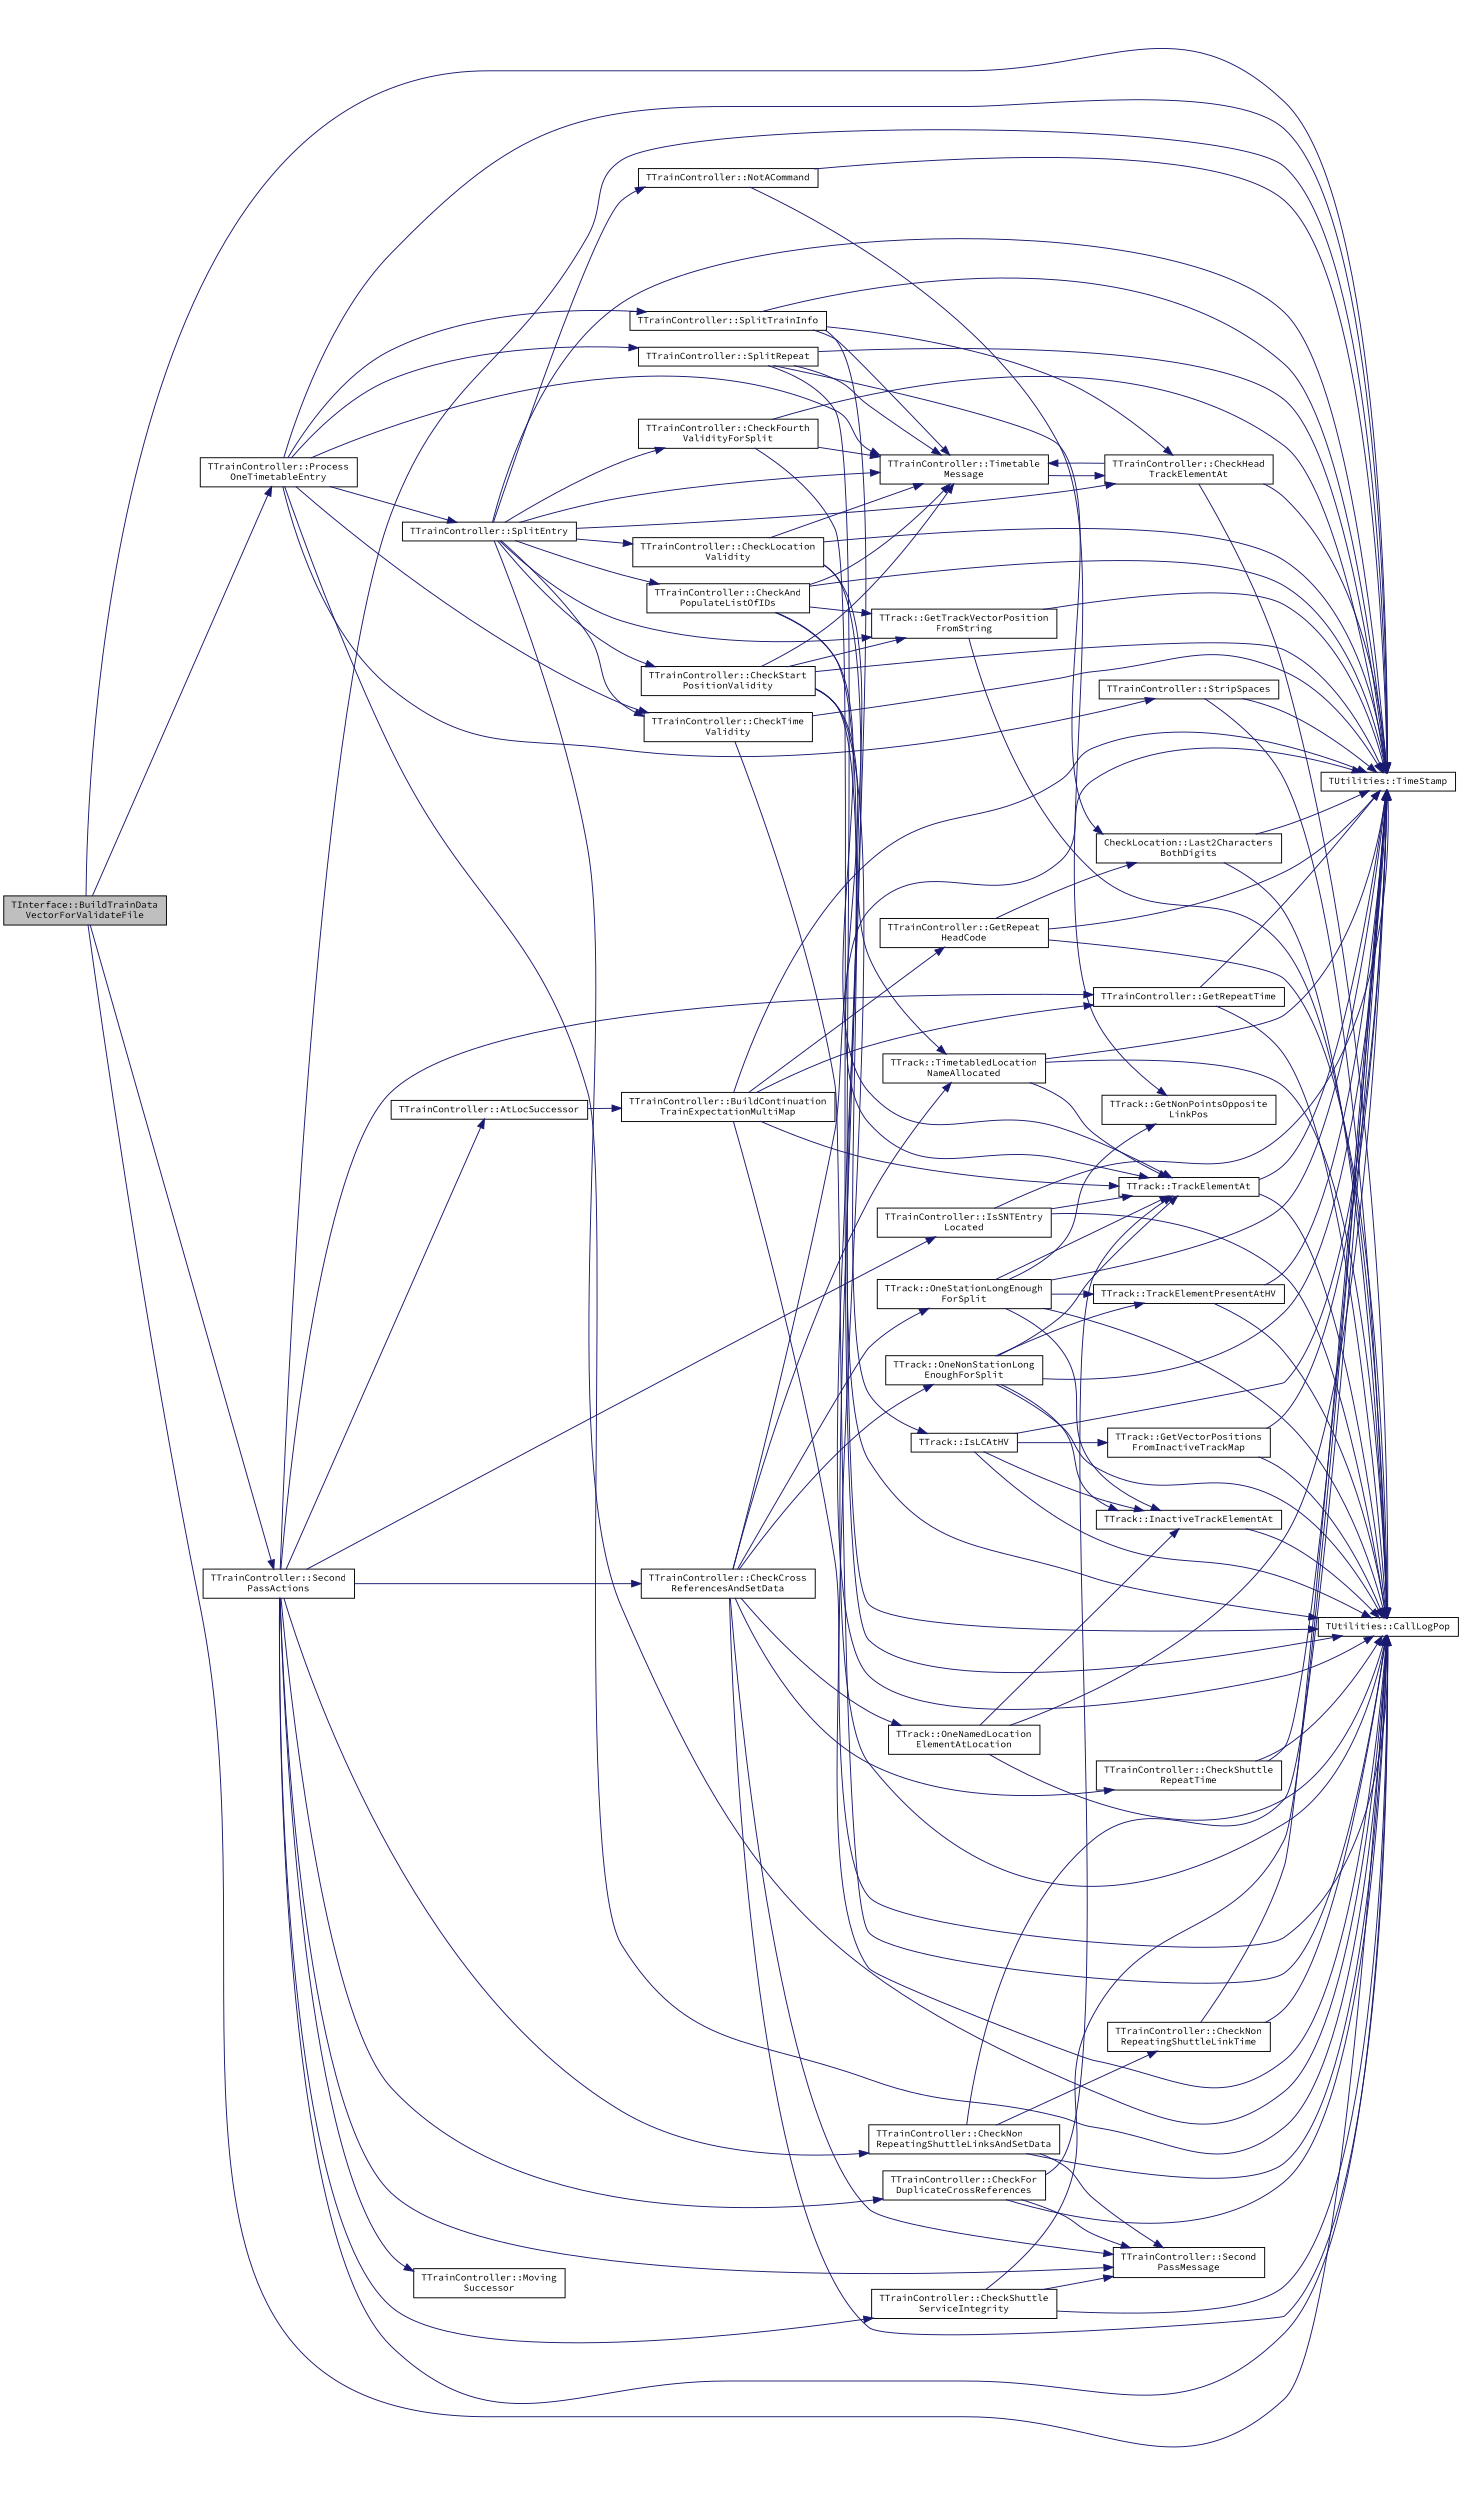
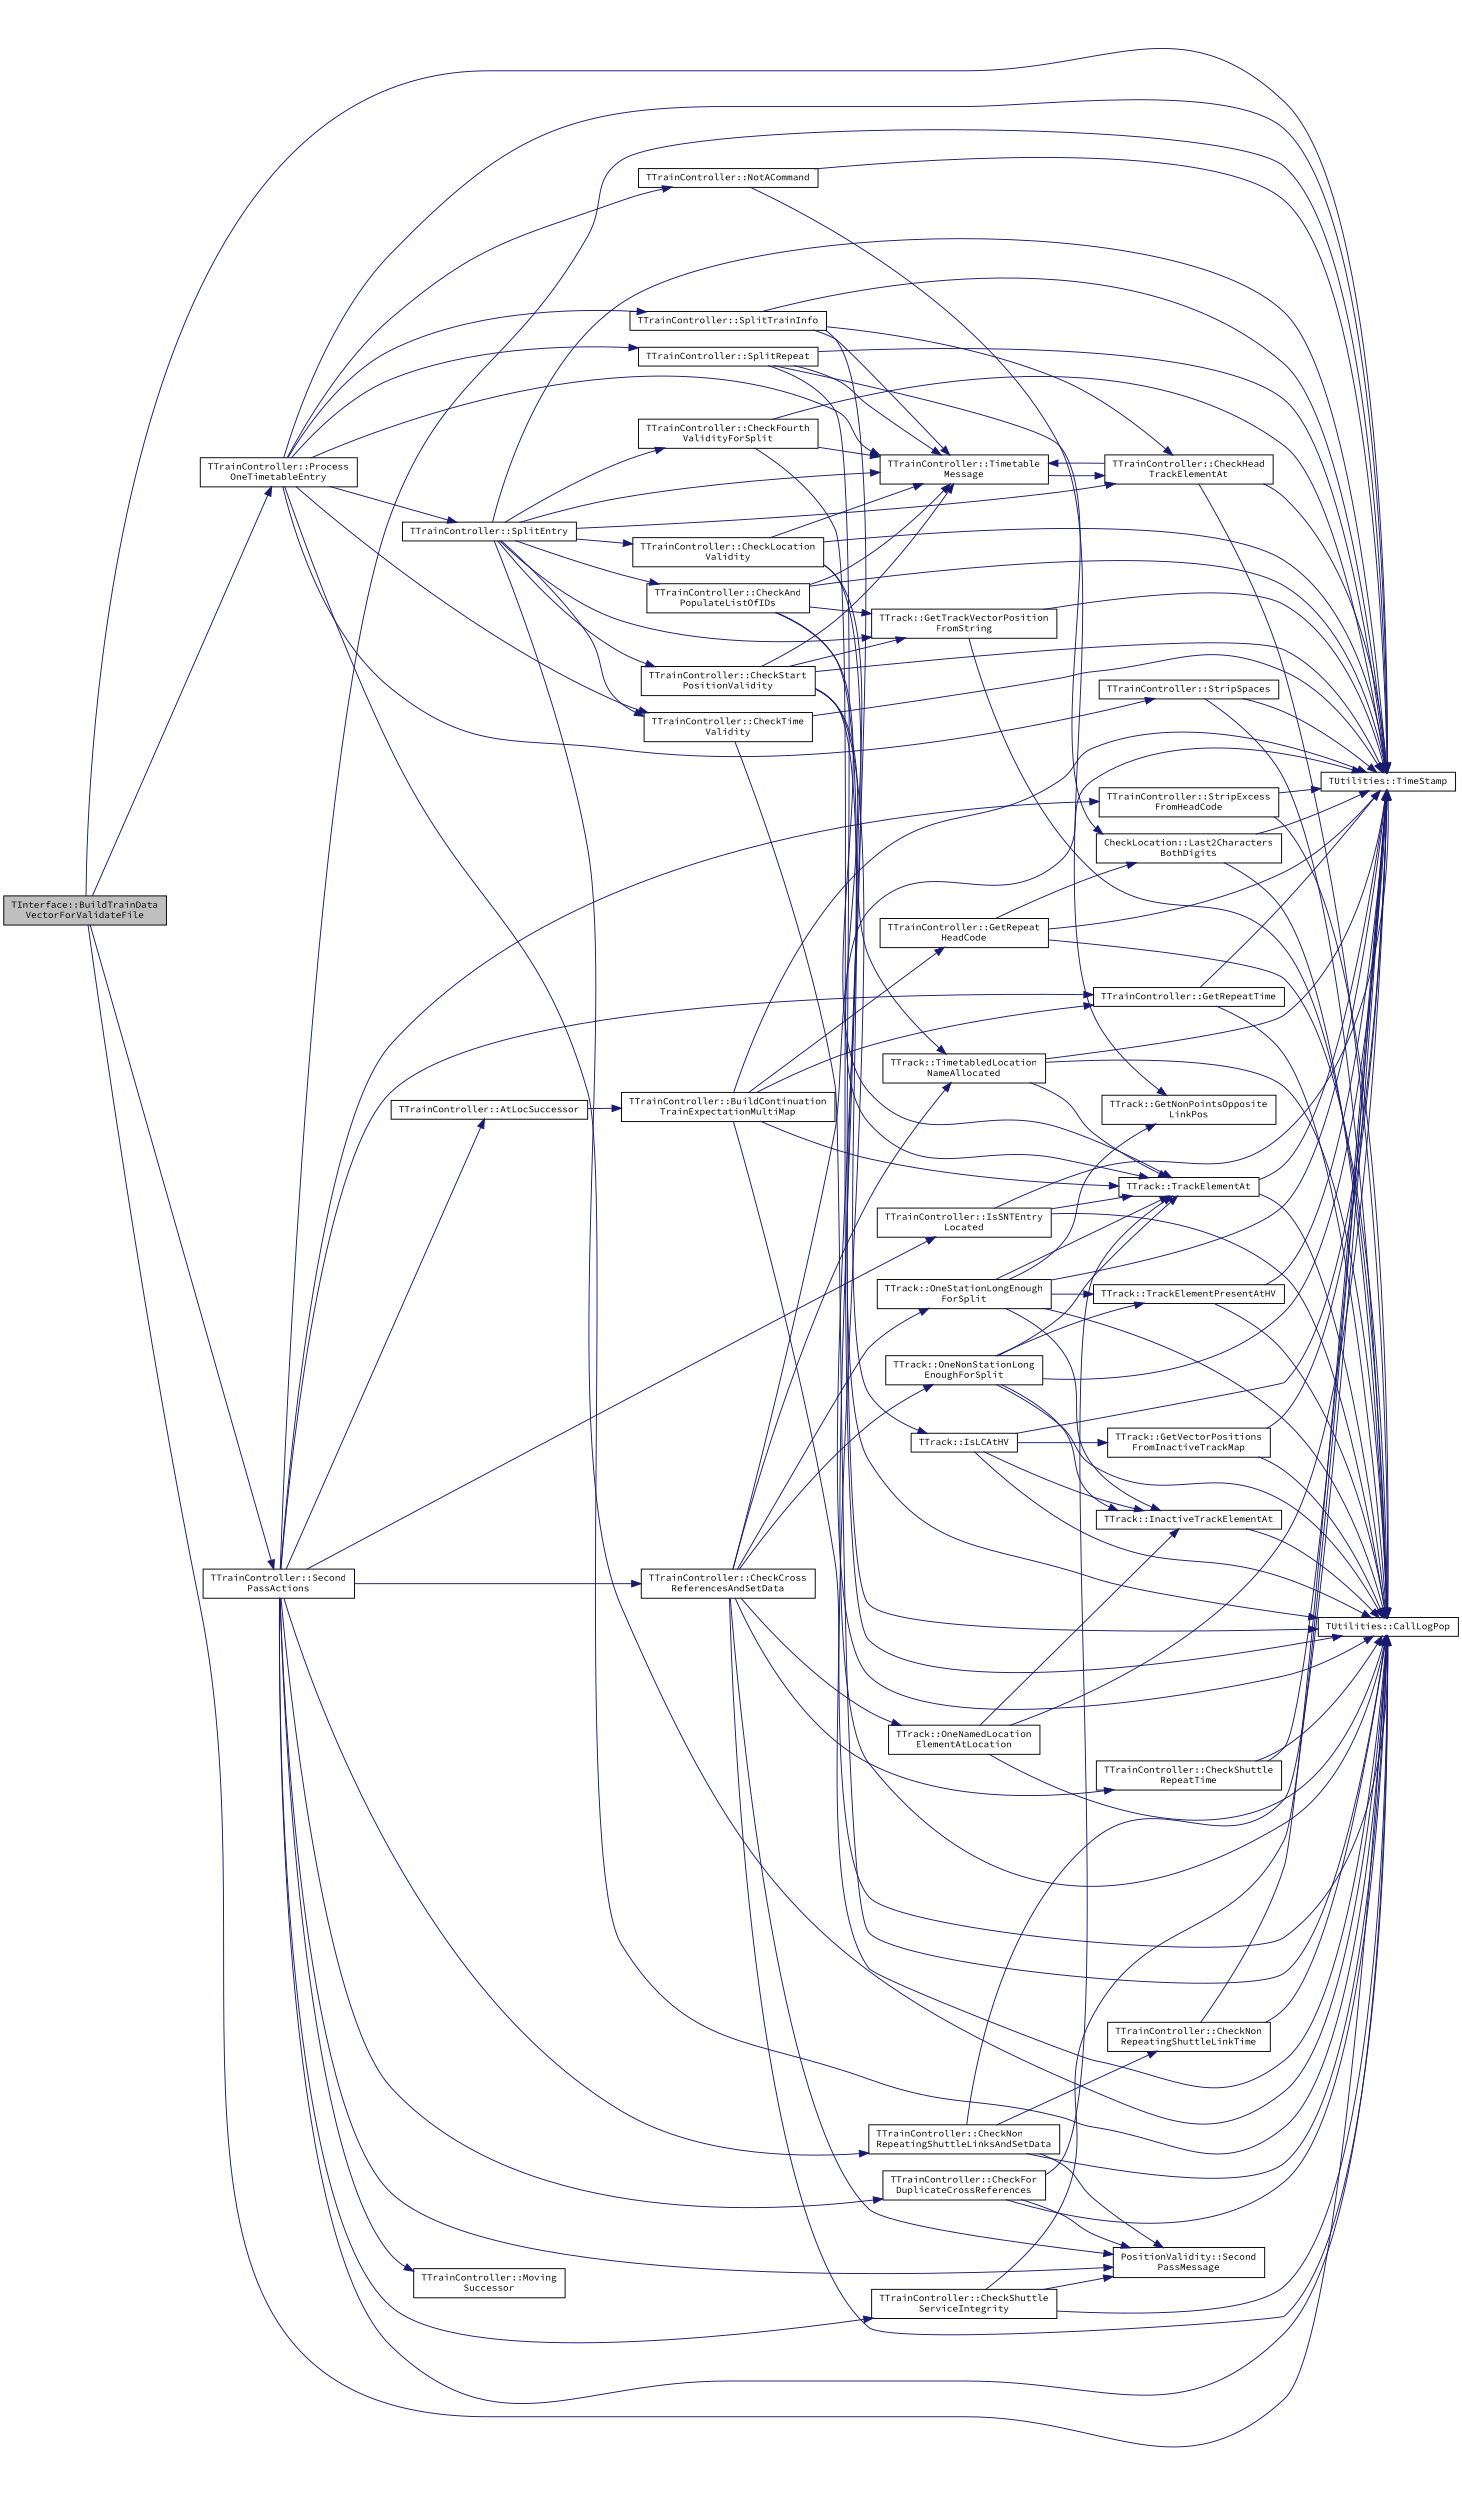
edge "TTrainController::SplitEntry" -> "TTrainController::NotACommand": now "TTrainController::Process OneTimetableEntry" -> "TTrainController::NotACommand"
node "TTrainController::StripExcess FromHeadCode": added
node "TTrainController::Second PassMessage": label "TTrainController::Second PassMessage" -> "PositionValidity::Second PassMessage"
